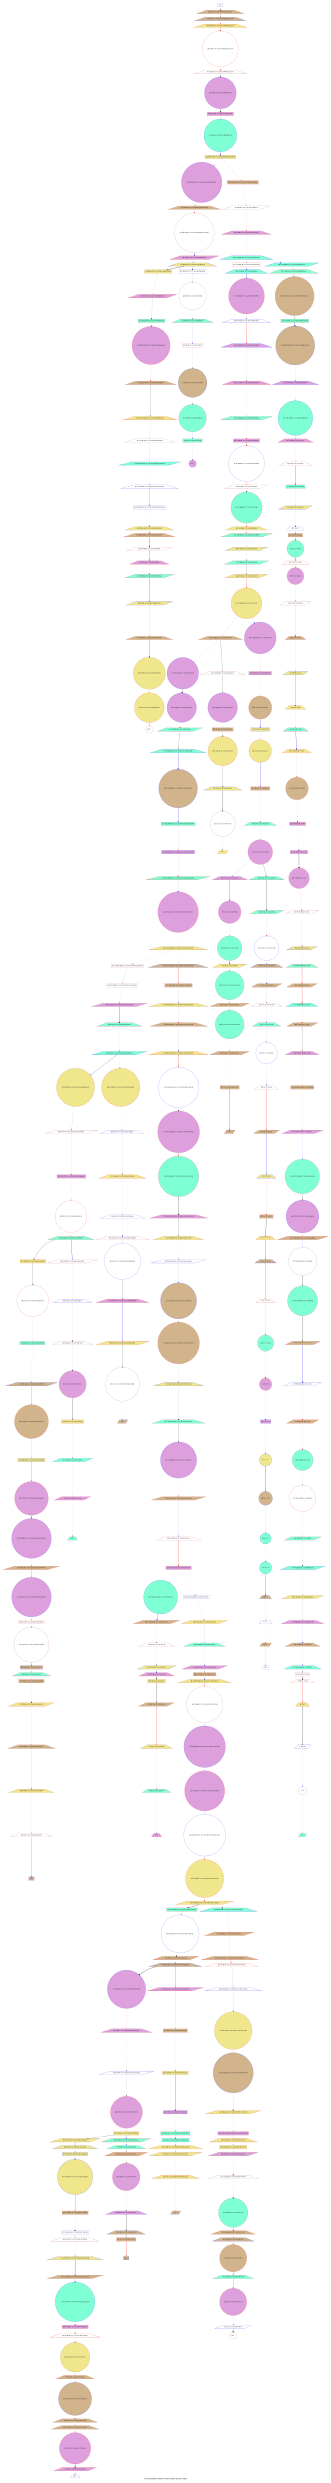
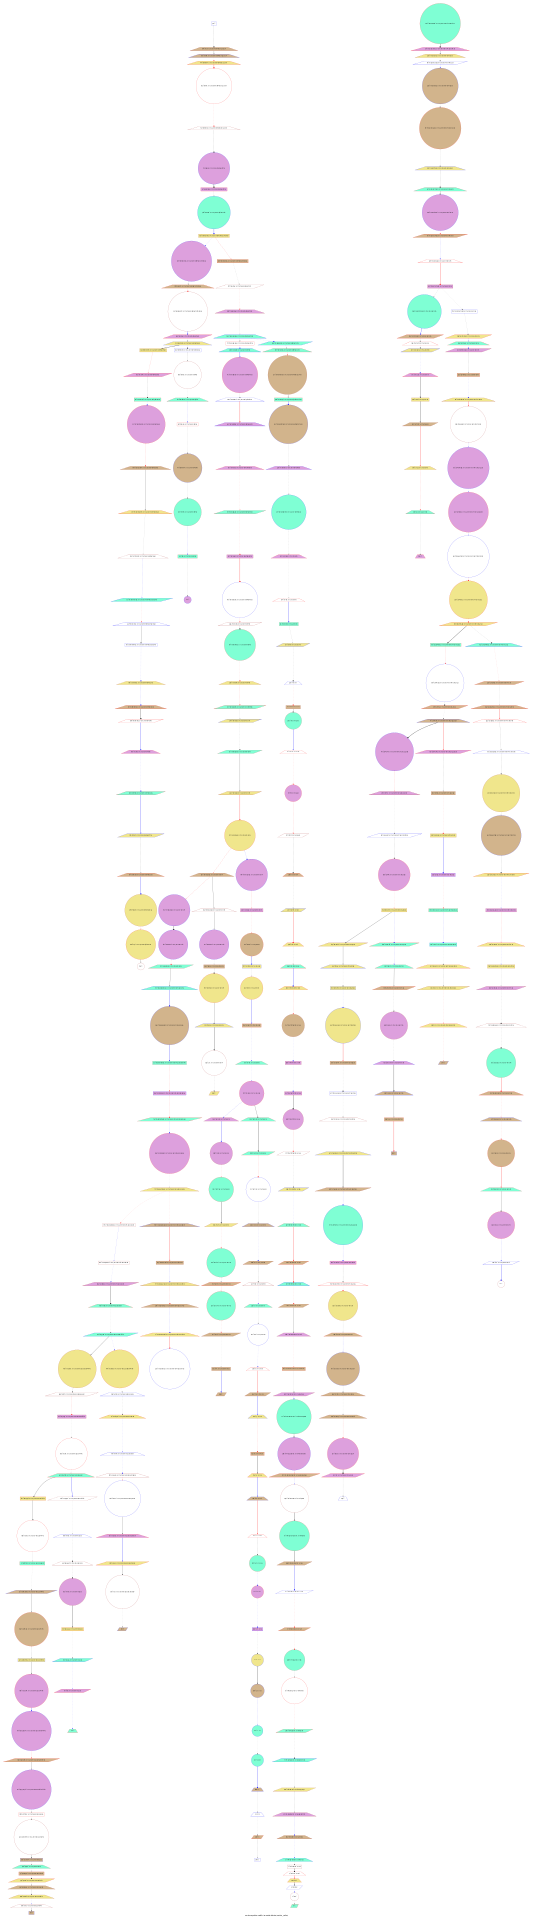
node "76 | 10 20 58 59 82 : 0 1 5 6 7 8 9 10 13 14 32 33 34 35": removed
